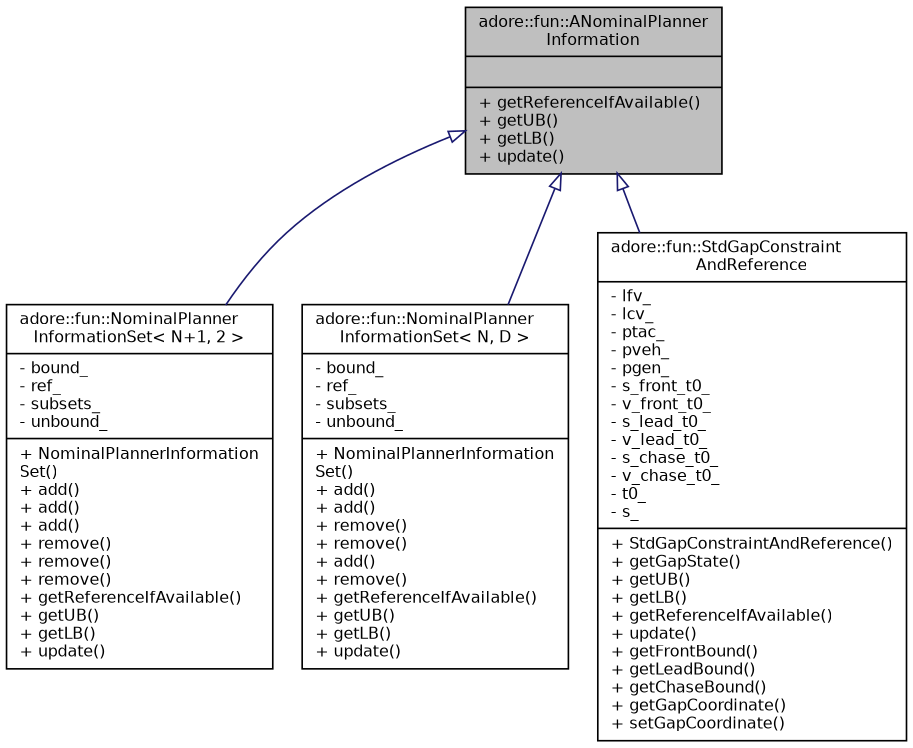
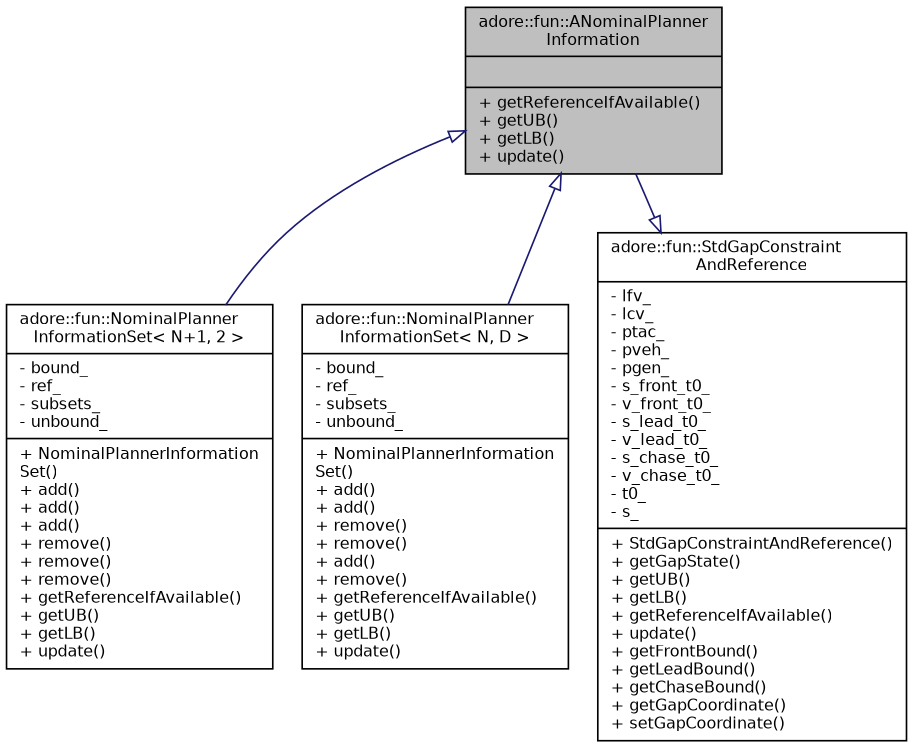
edge "adore::fun::StdGapConstraint" -> "adore::fun::ANominalPlanner": reversed
